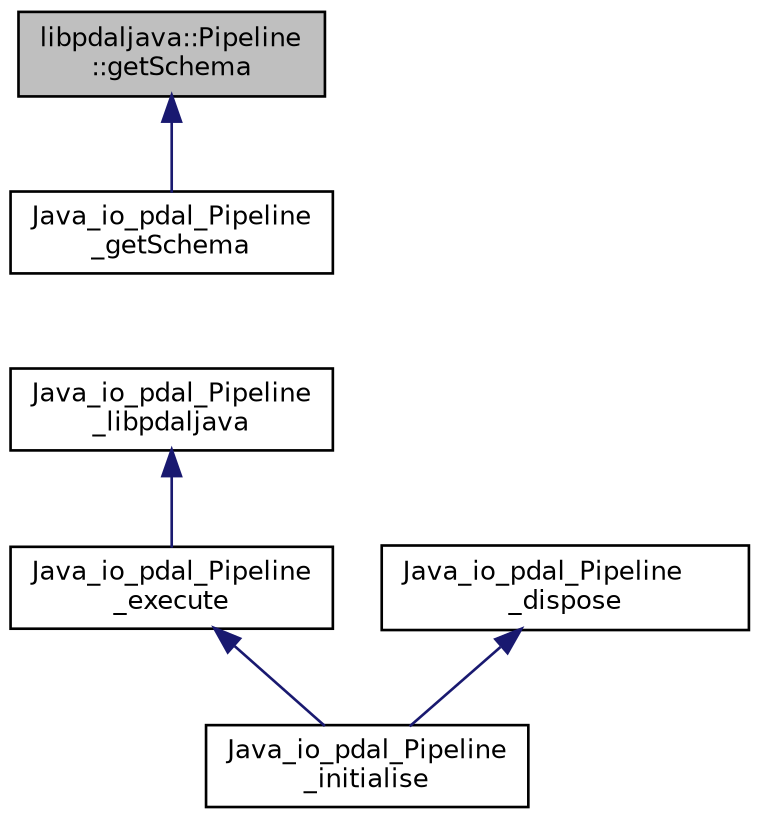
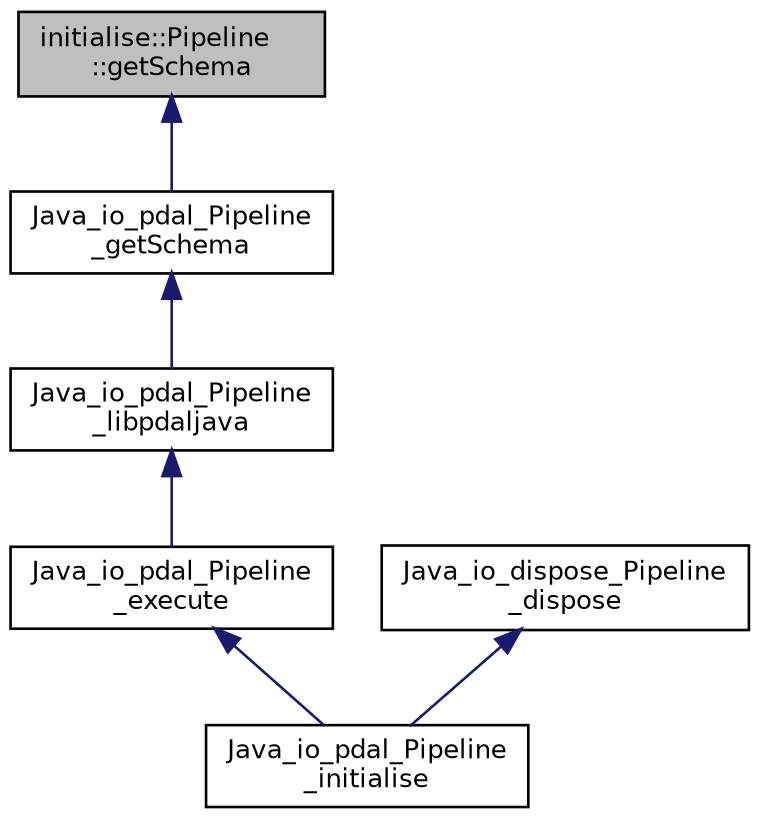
node "libpdaljava::Pipeline ::getSchema": label "libpdaljava::Pipeline ::getSchema" -> "initialise::Pipeline ::getSchema"
edge "Java_io_pdal_Pipeline _libpdaljava" -> "Java_io_pdal_Pipeline _getSchema": added
node "Java_io_pdal_Pipeline _dispose": label "Java_io_pdal_Pipeline _dispose" -> "Java_io_dispose_Pipeline _dispose"
